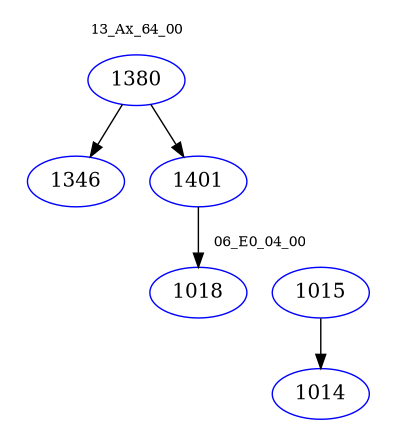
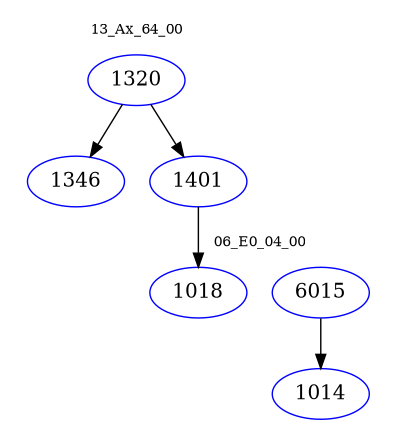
node "1380": label "1380" -> "1320"
node "1015": label "1015" -> "6015"
